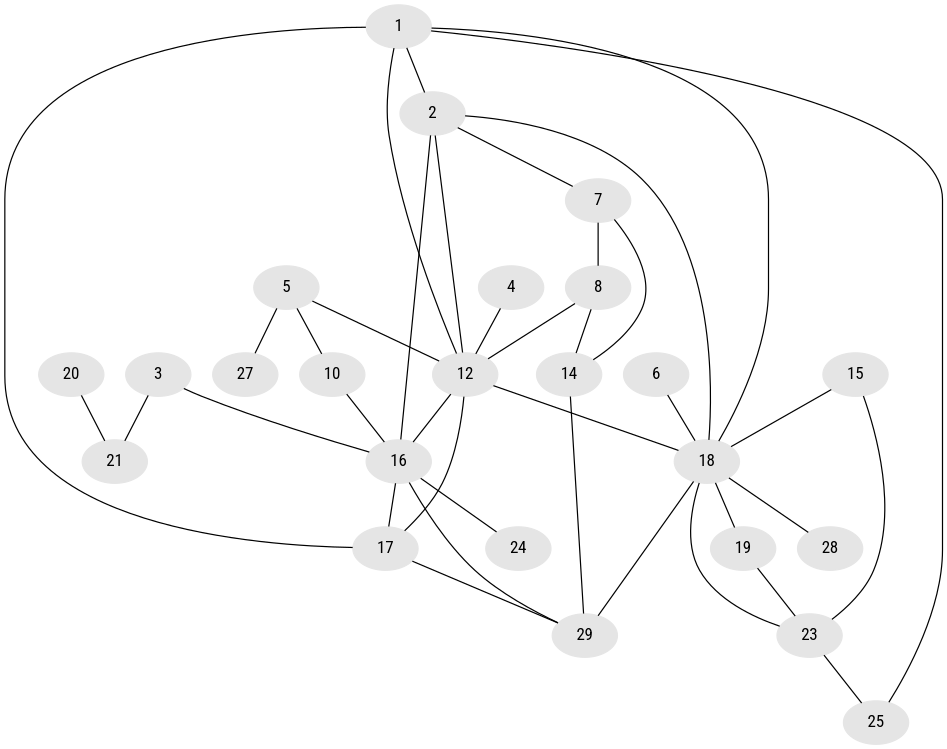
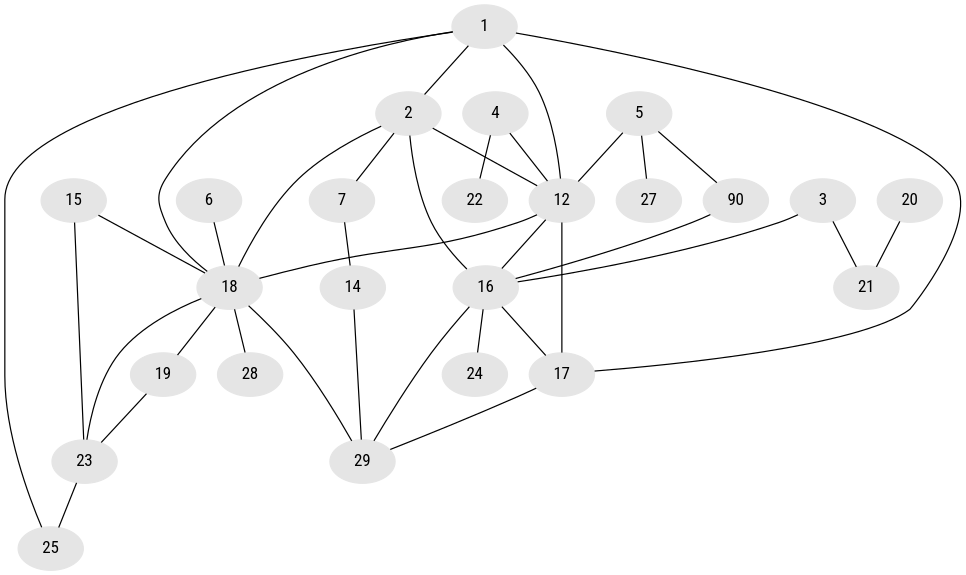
node "22": added
node "8": removed
node "10": label "10" -> "90"
